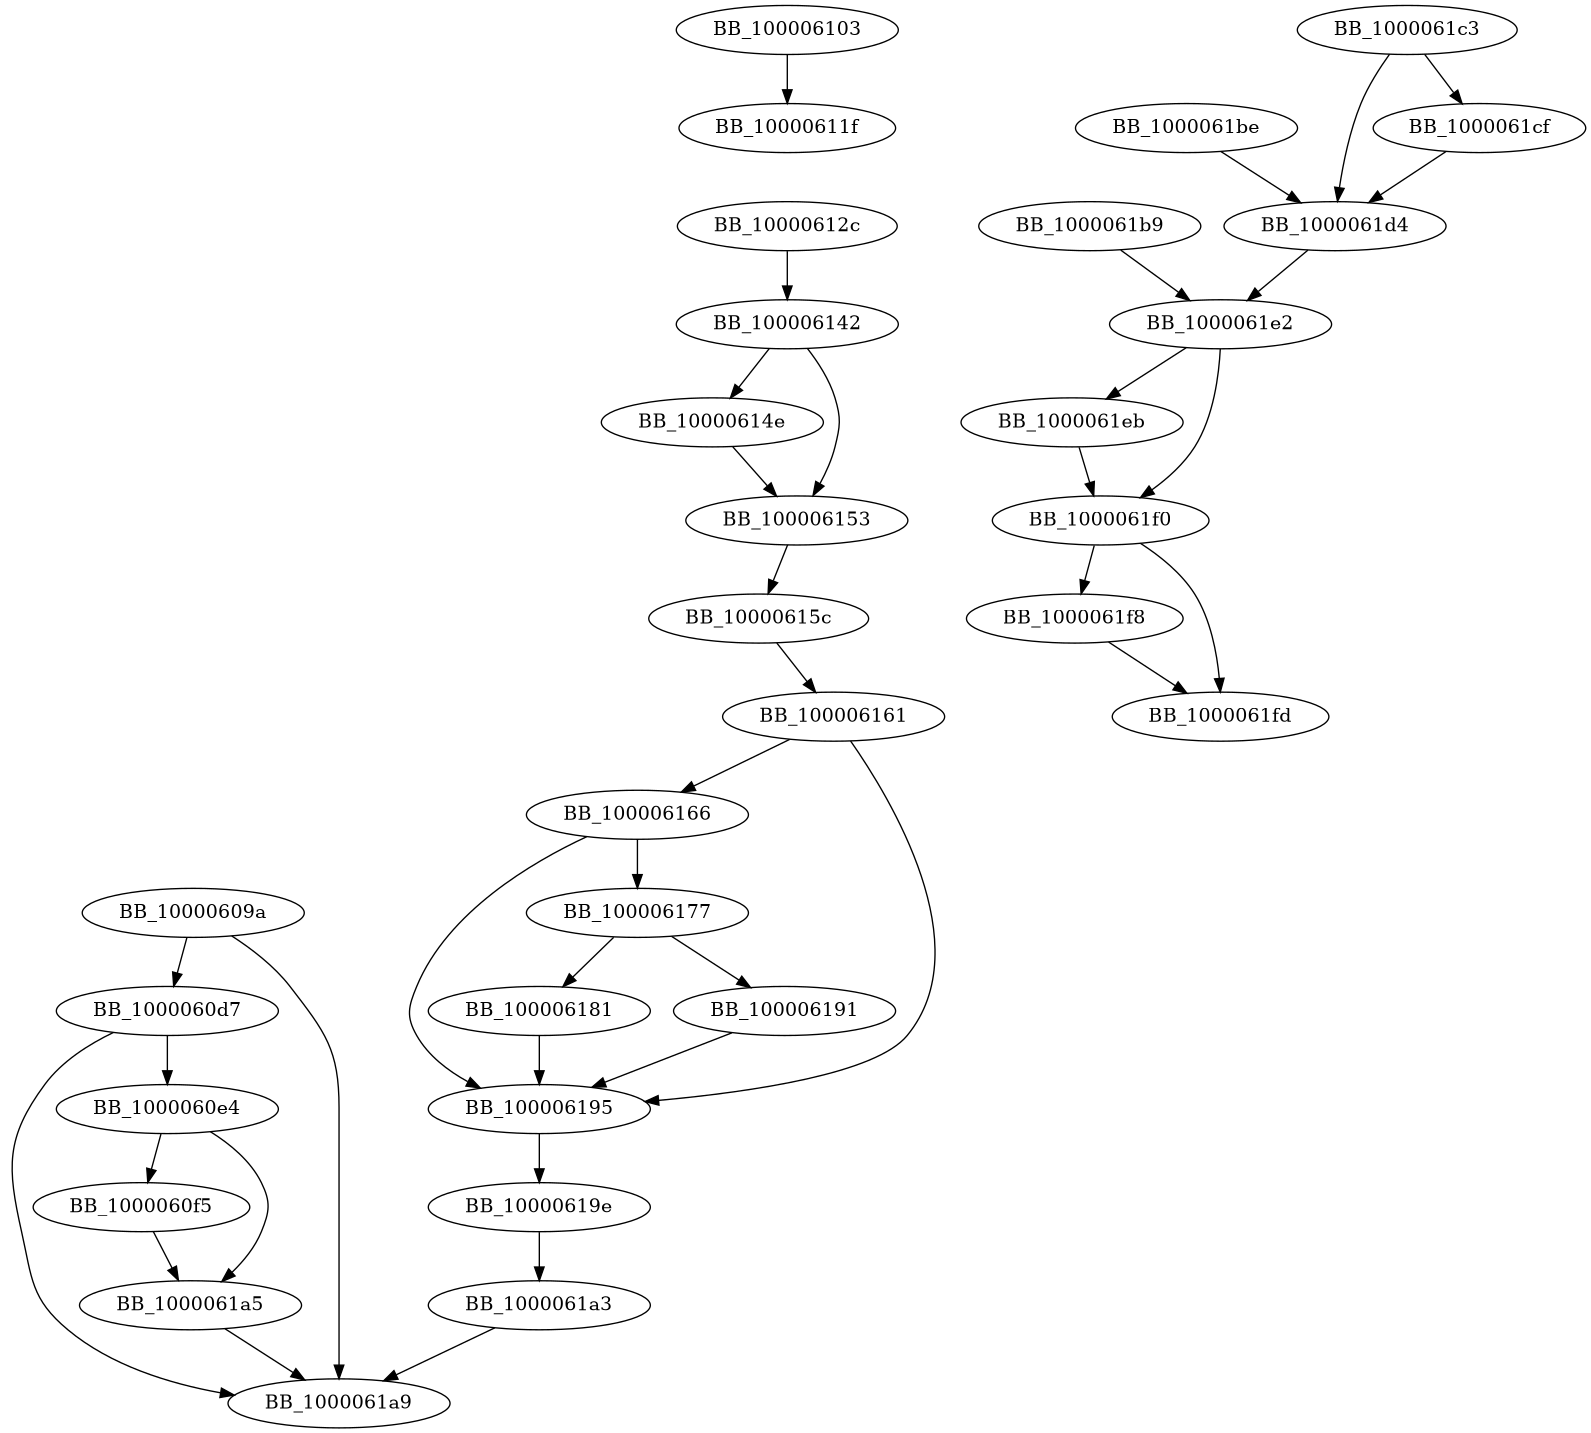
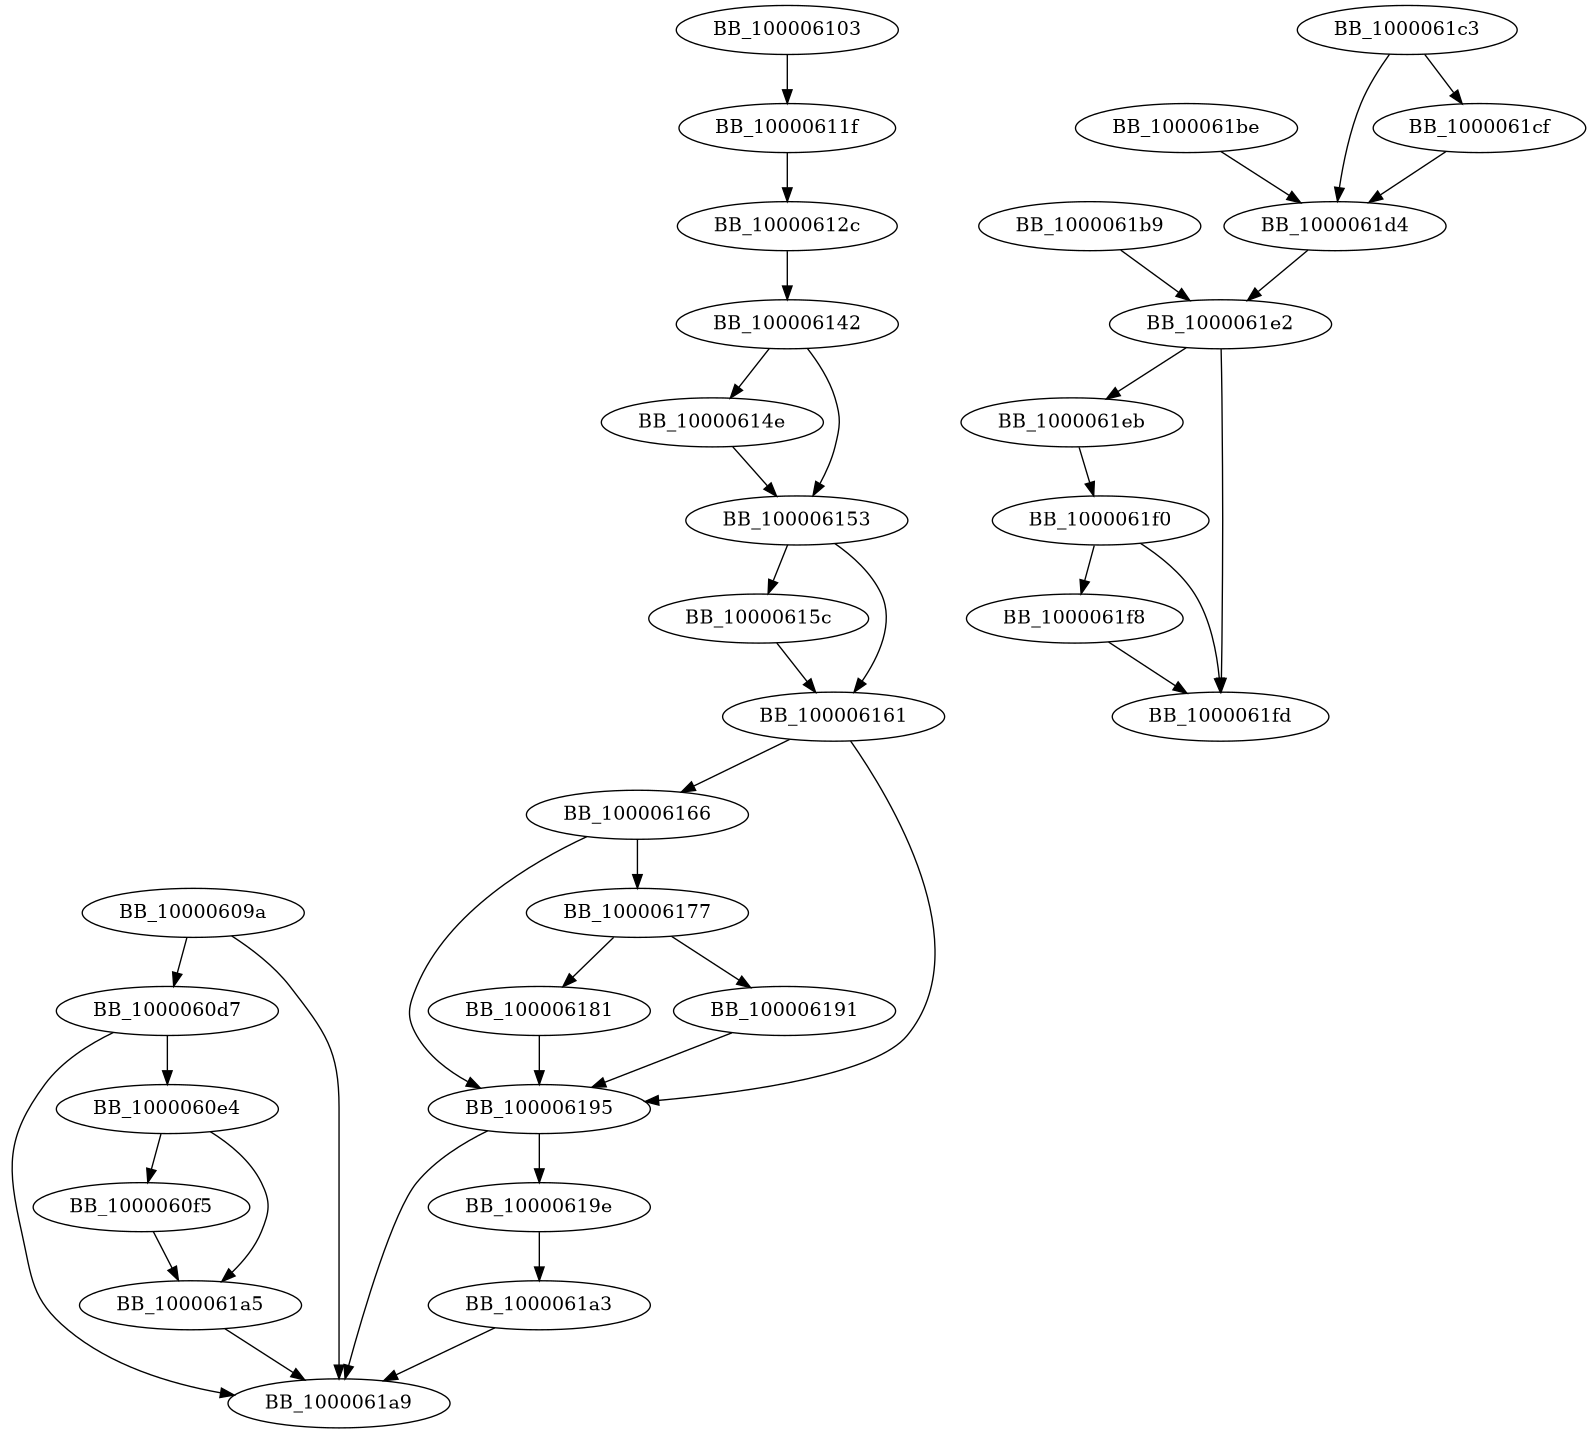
edge "BB_10000611f" -> "BB_10000612c": added
edge "BB_1000061e2" -> "BB_1000061f0": now "BB_1000061e2" -> "BB_1000061fd"
edge "BB_100006153" -> "BB_100006161": added
edge "BB_100006195" -> "BB_1000061a9": added
